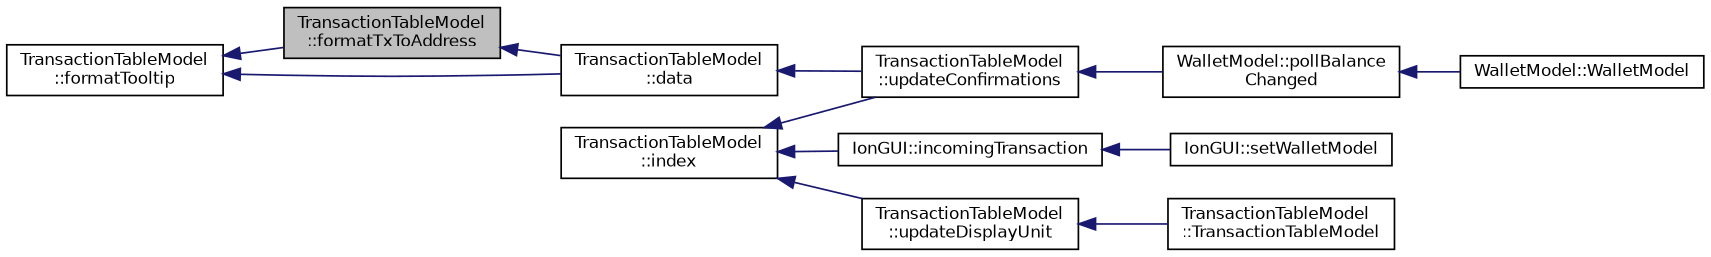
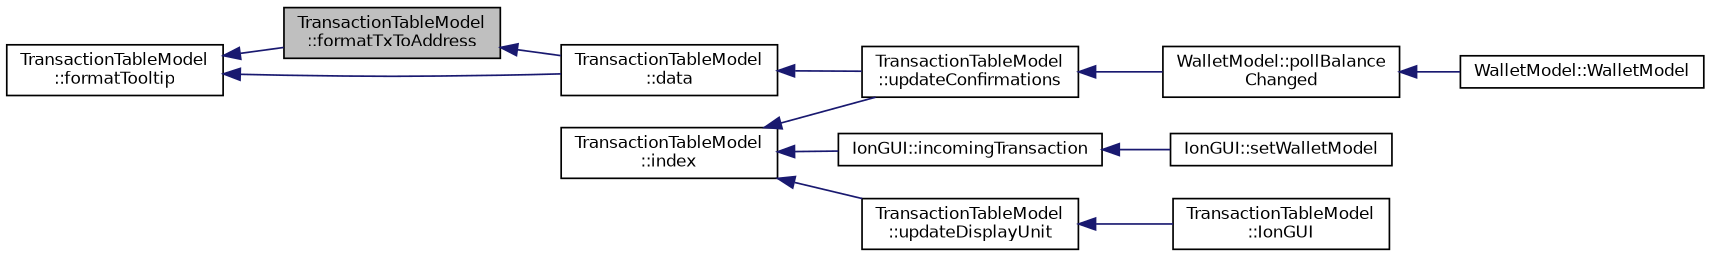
node "TransactionTableModel ::TransactionTableModel": label "TransactionTableModel ::TransactionTableModel" -> "TransactionTableModel ::IonGUI"
